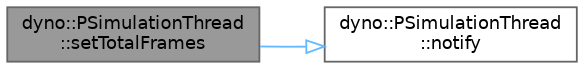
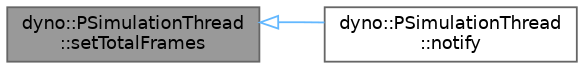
edge "dyno::PSimulationThread ::setTotalFrames" -> "dyno::PSimulationThread ::notify": reversed
